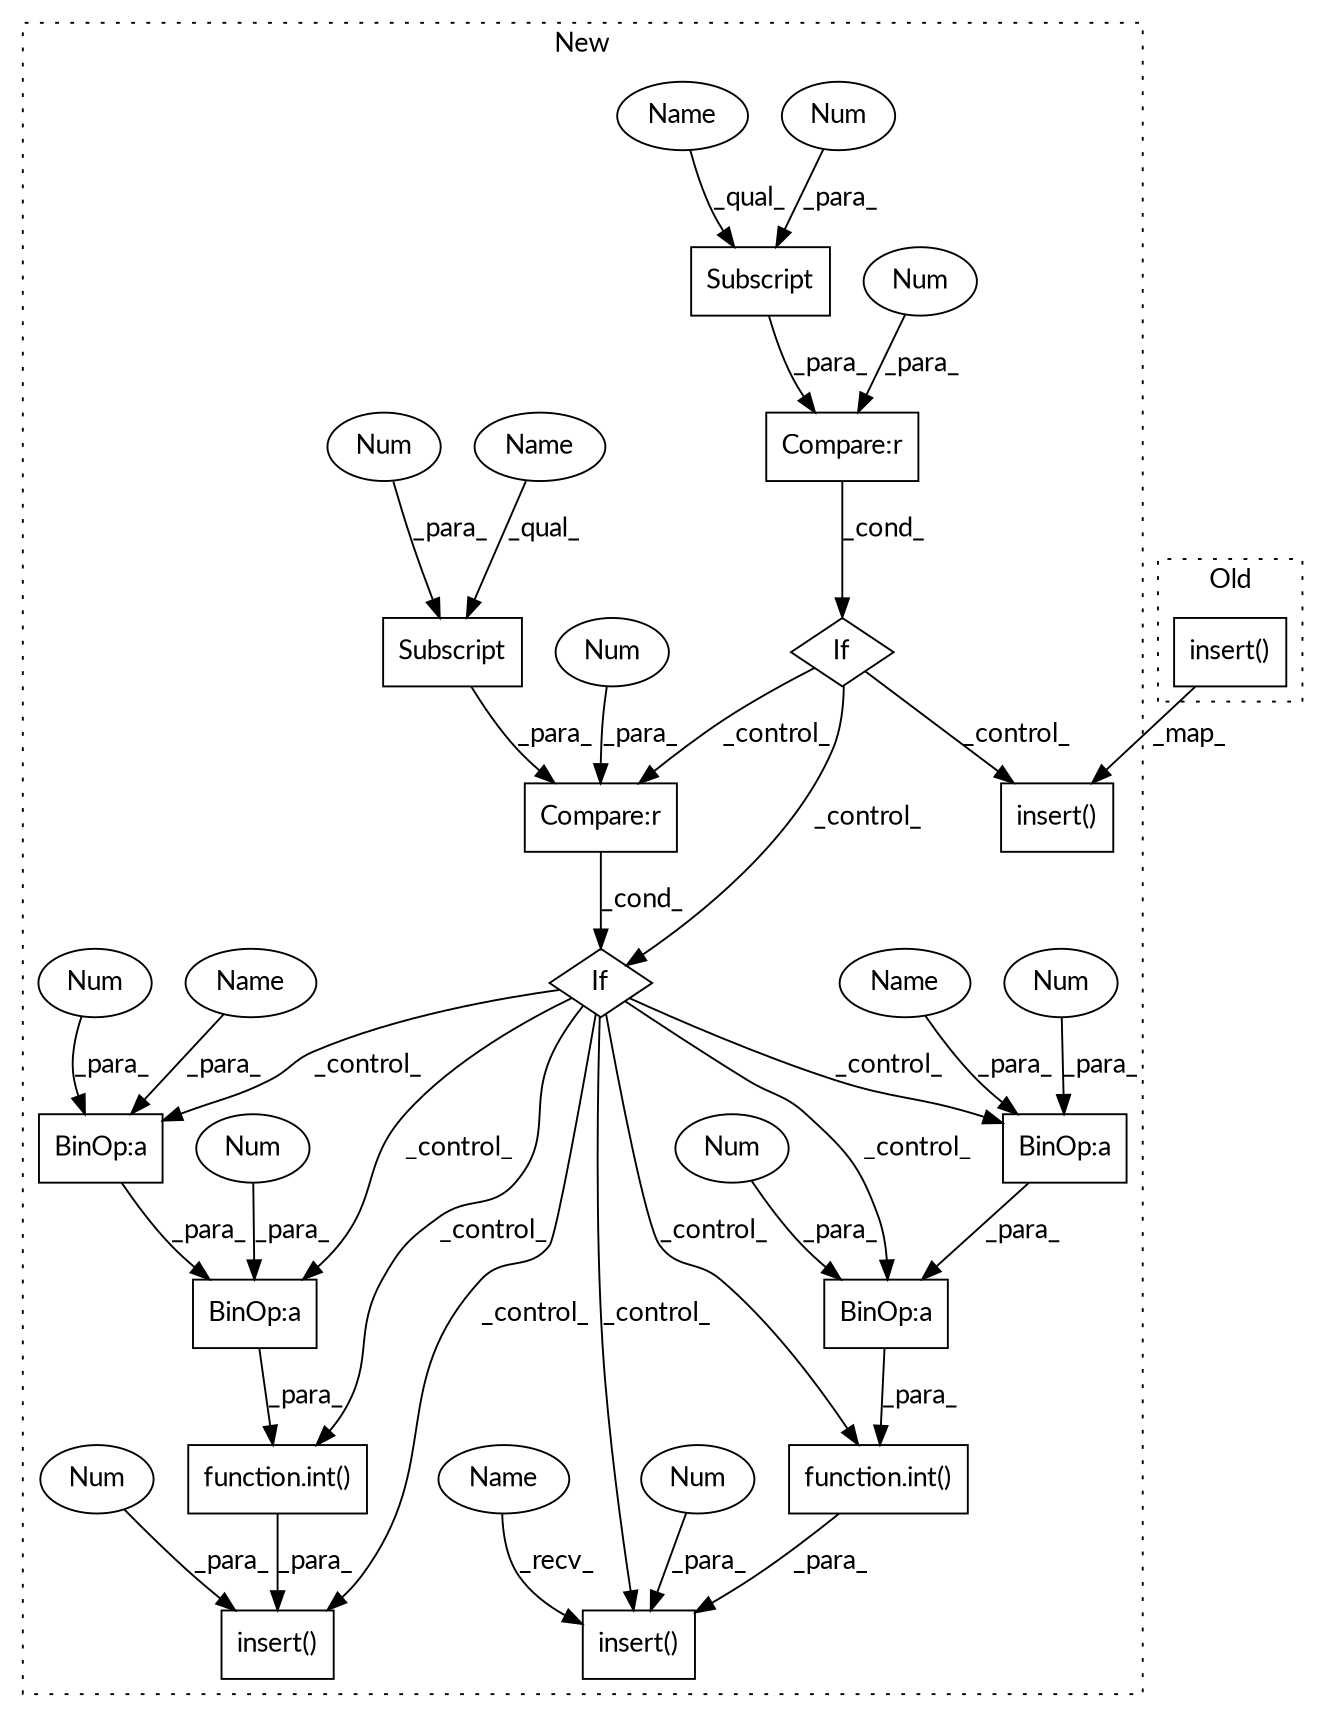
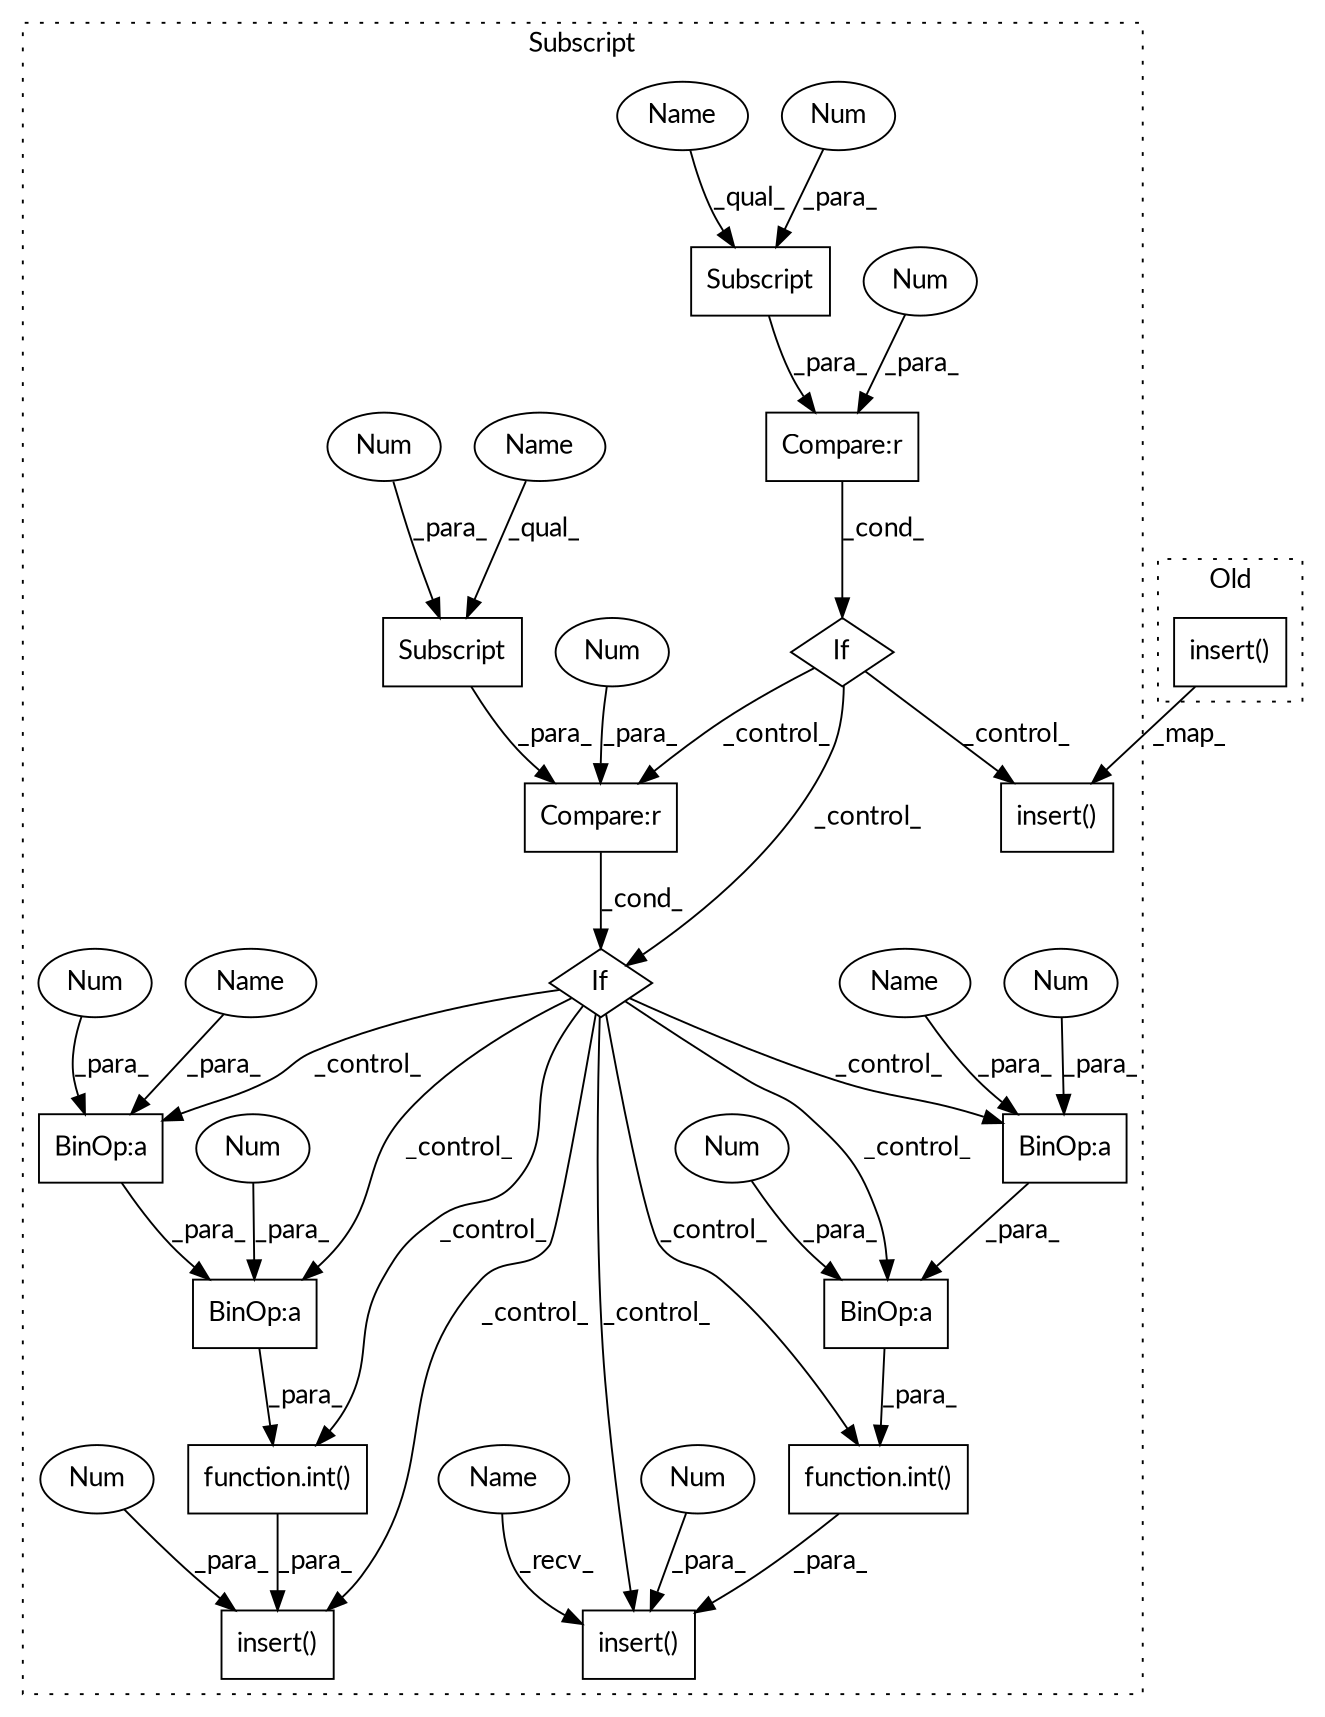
cluster "New": label "New" -> "Subscript"
